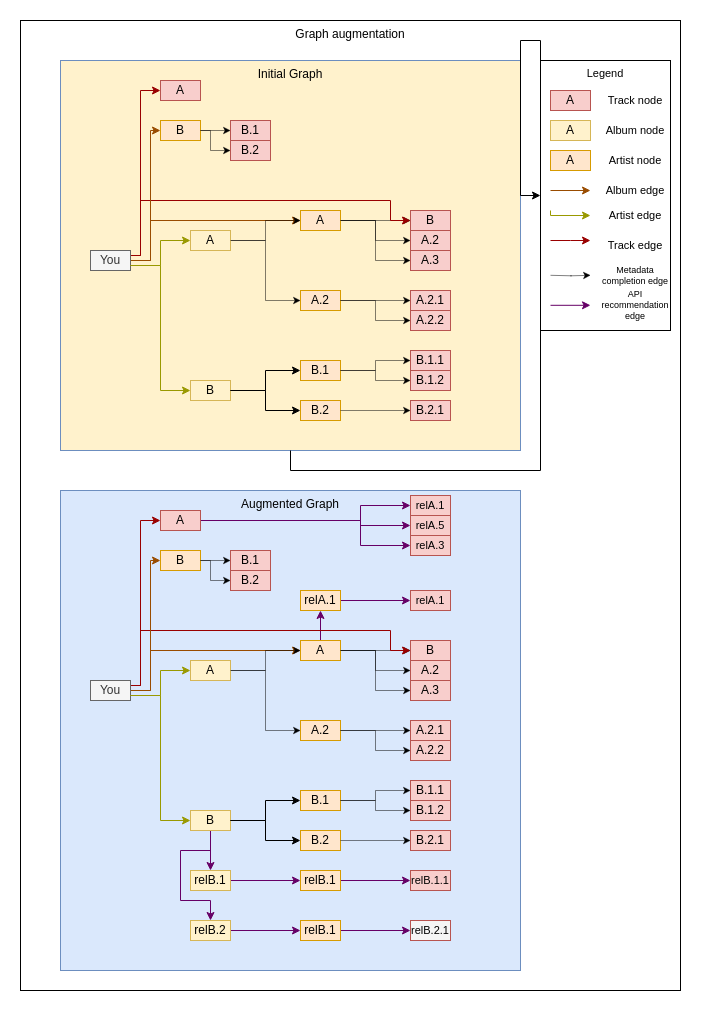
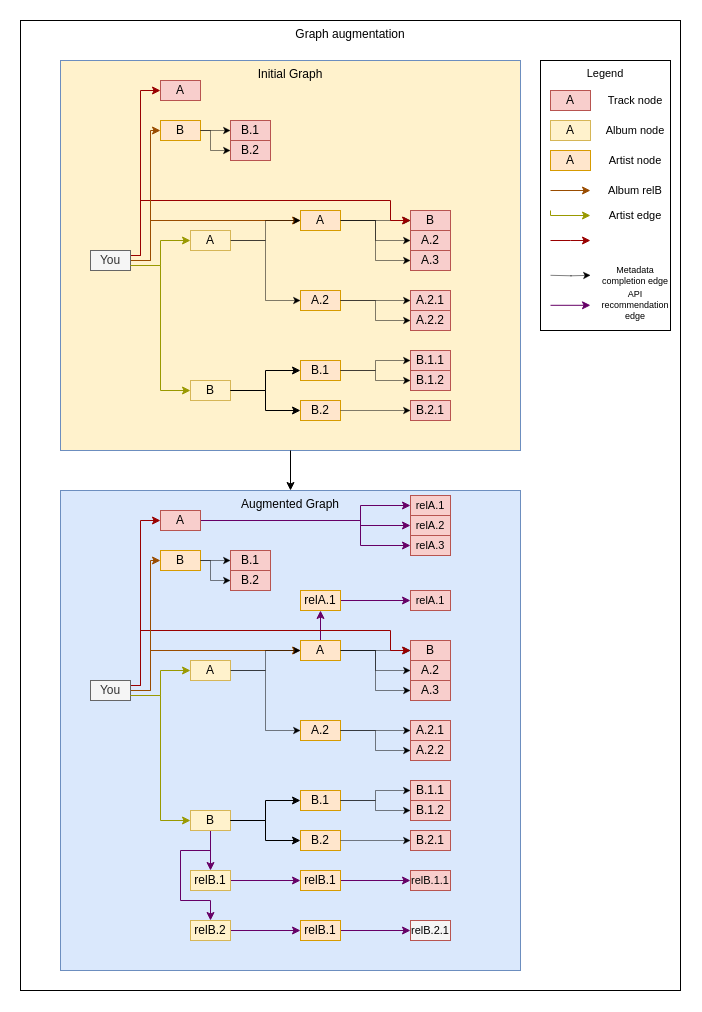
node "Album edge": label "Album edge" -> "Album relB"
node "Track edge": removed
edge "Initial Graph" -> "Legend": now "Initial Graph" -> "Augmented Graph"
node "relA.5": label "relA.5" -> "relA.2"
